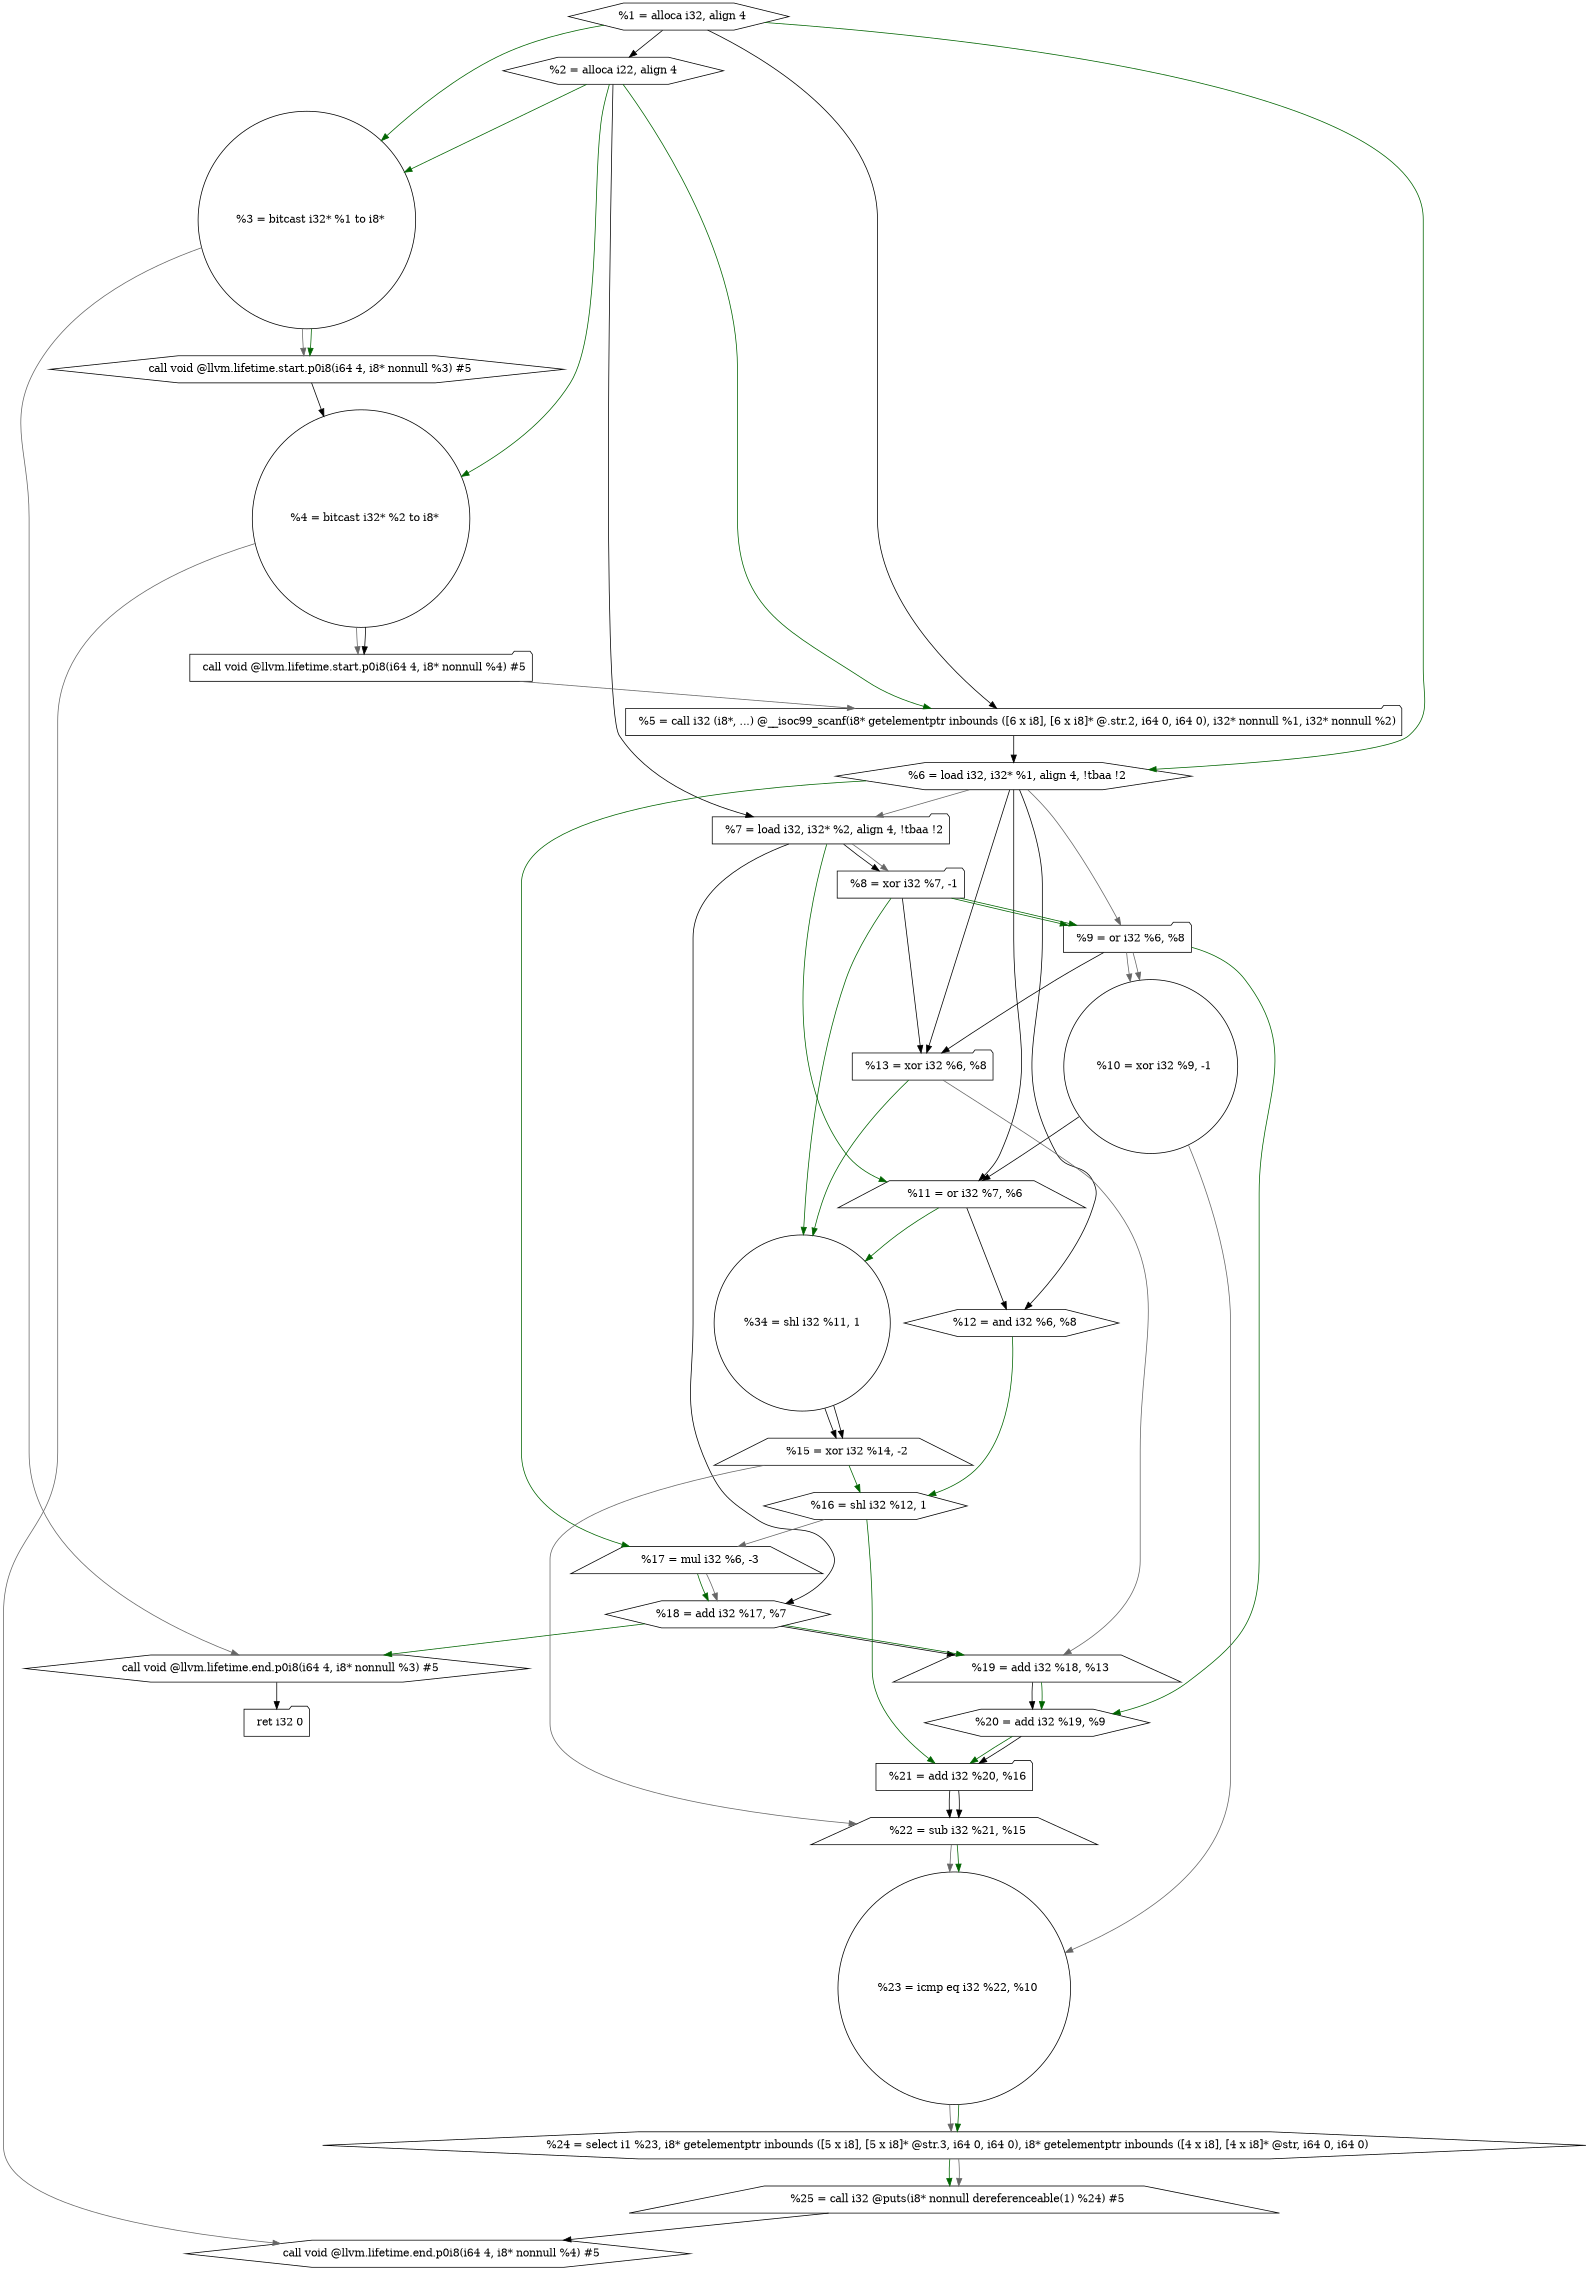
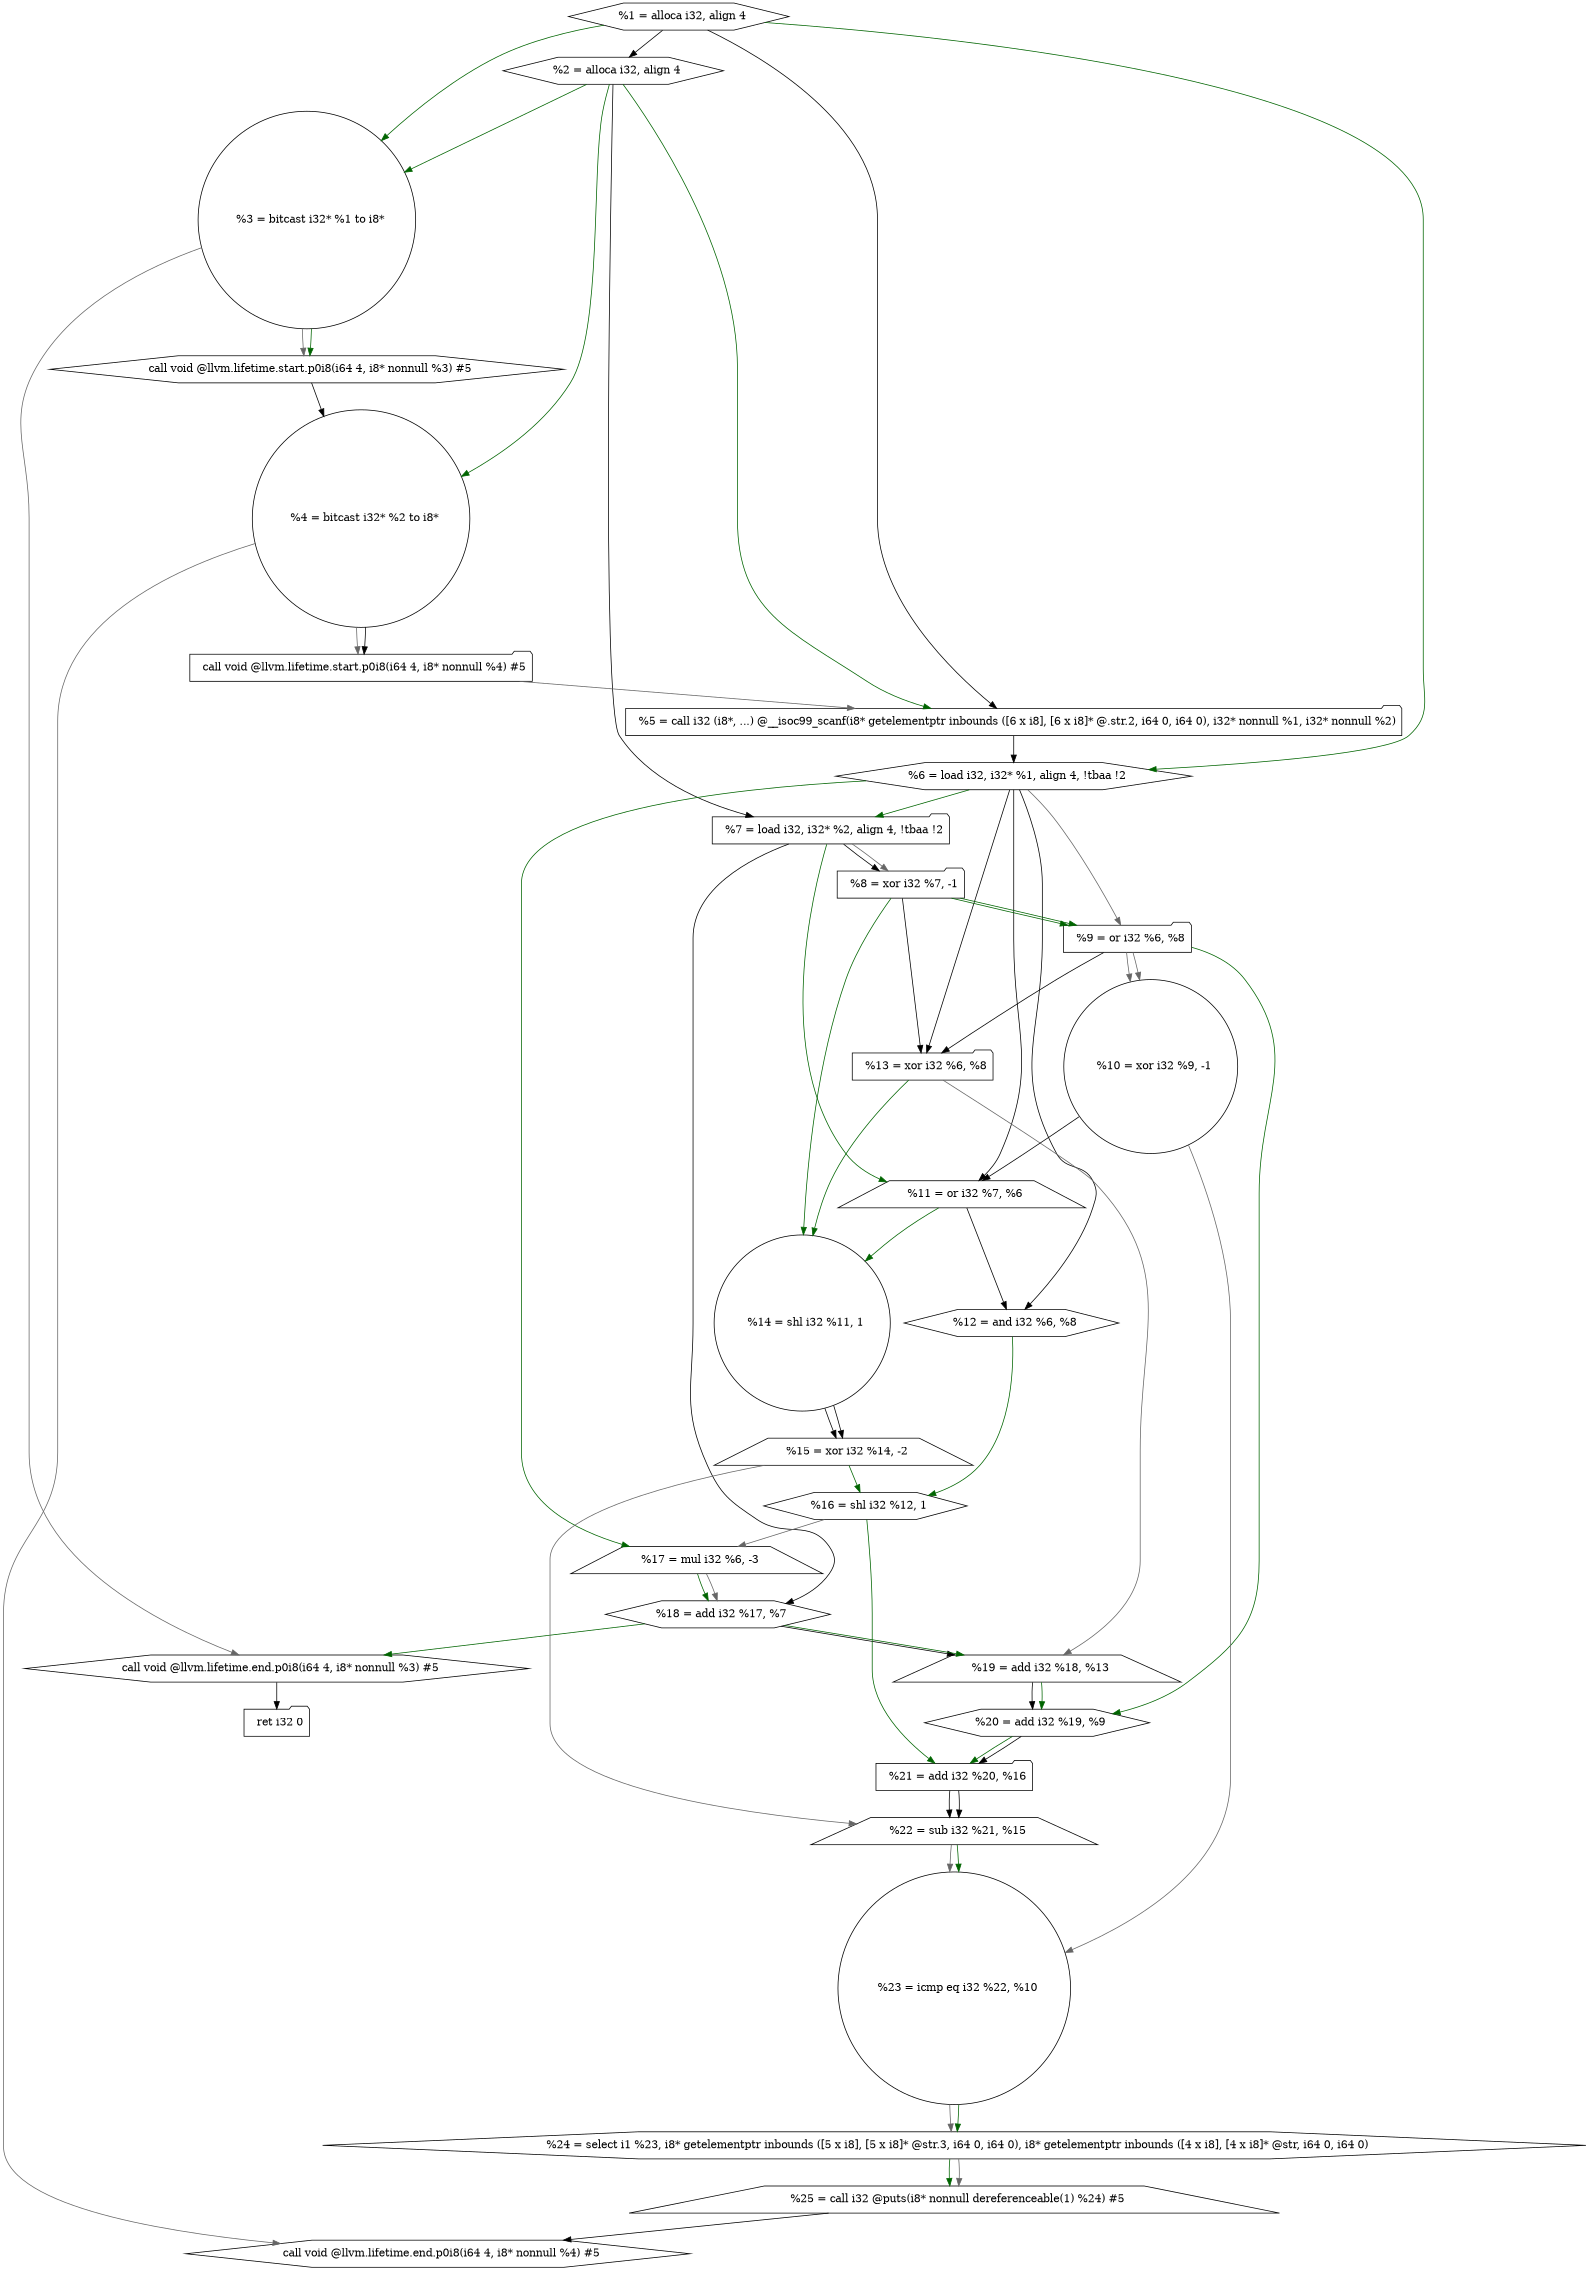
node "%2 = alloca i22, align 4": label "%2 = alloca i22, align 4" -> "%2 = alloca i32, align 4"
edge "%6 = load i32, i32* %1, align 4, !tbaa !2" -> "%7 = load i32, i32* %2, align 4, !tbaa !2": color gray40 -> darkgreen
node "%34 = shl i32 %11, 1": label "%34 = shl i32 %11, 1" -> "%14 = shl i32 %11, 1"
